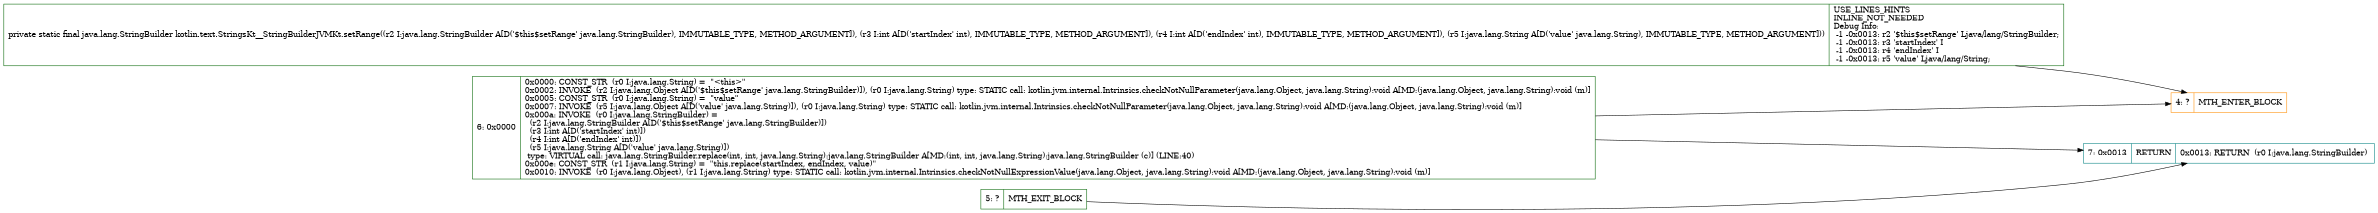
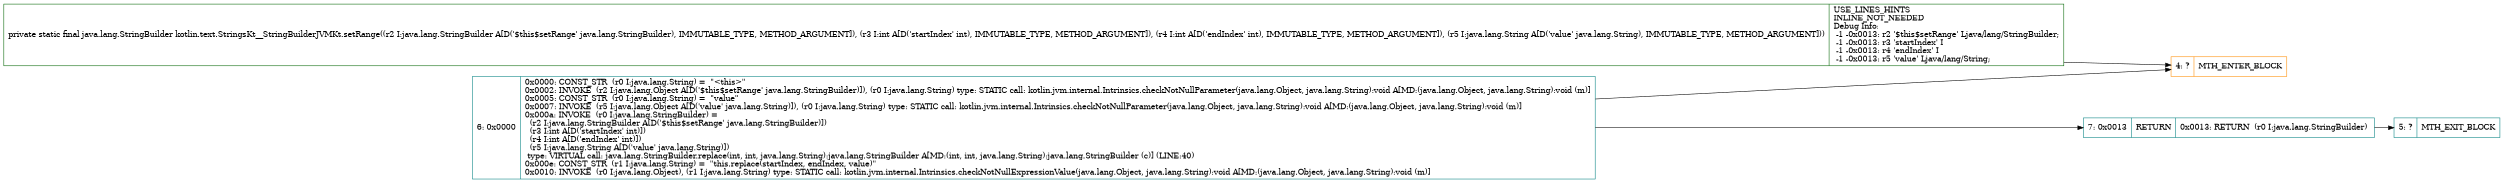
node "6: 0x0000": color darkgreen -> teal
node "5: ?": color darkgreen -> teal
edge "5: ?" -> "7: 0x0013": reversed
